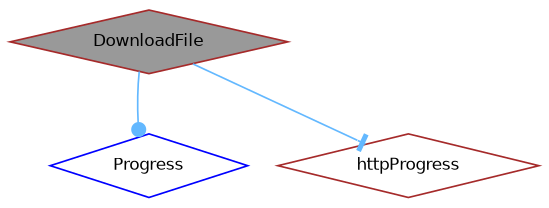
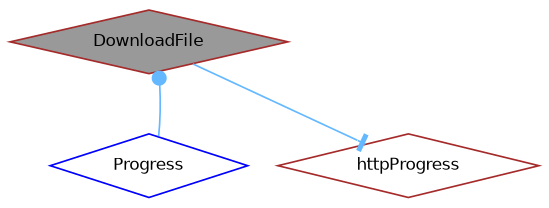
edge "DownloadFile" -> "Progress": reversed
